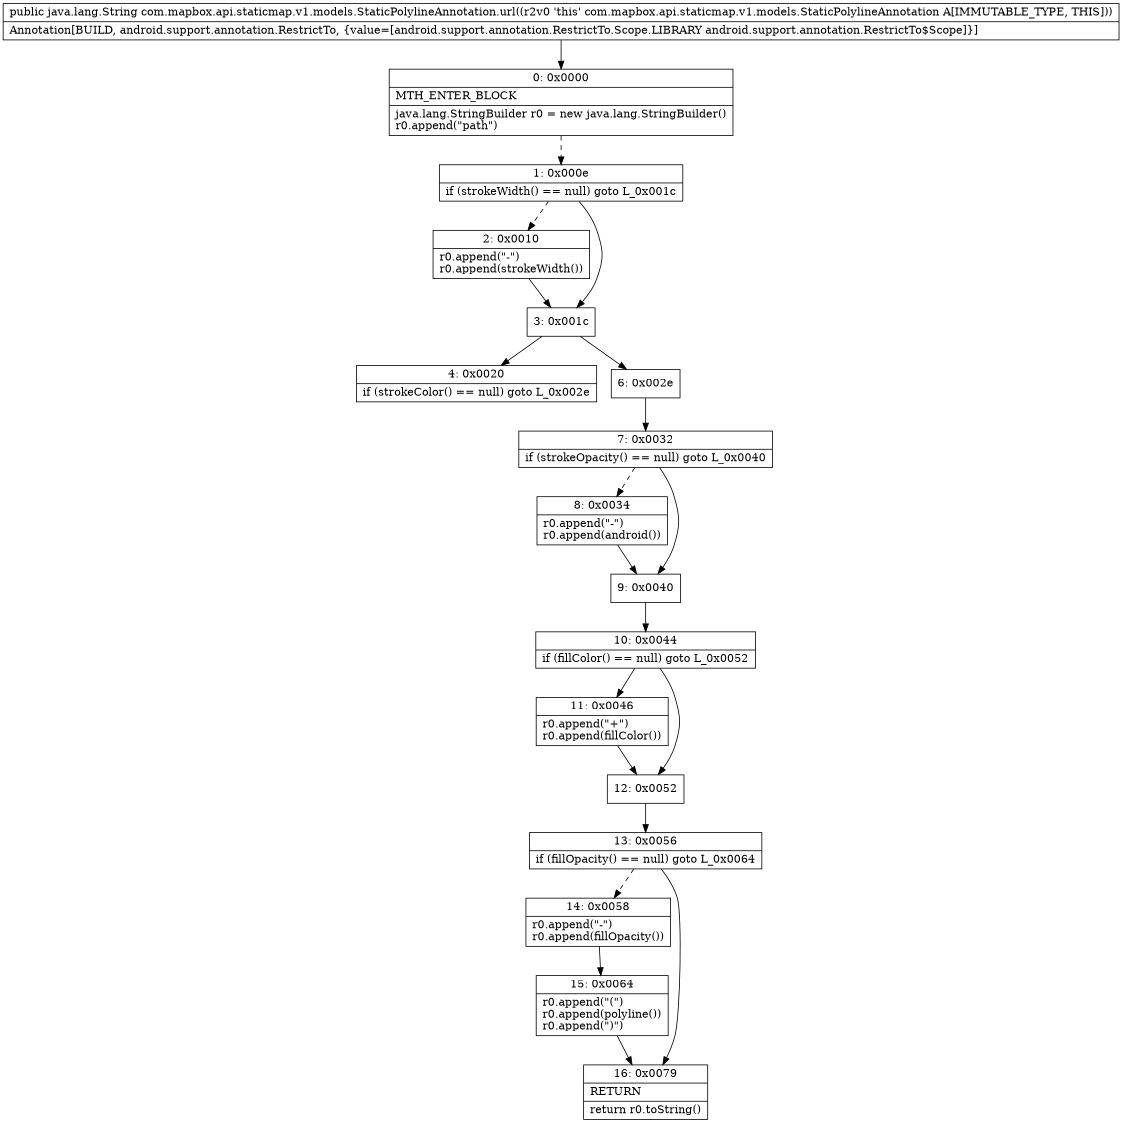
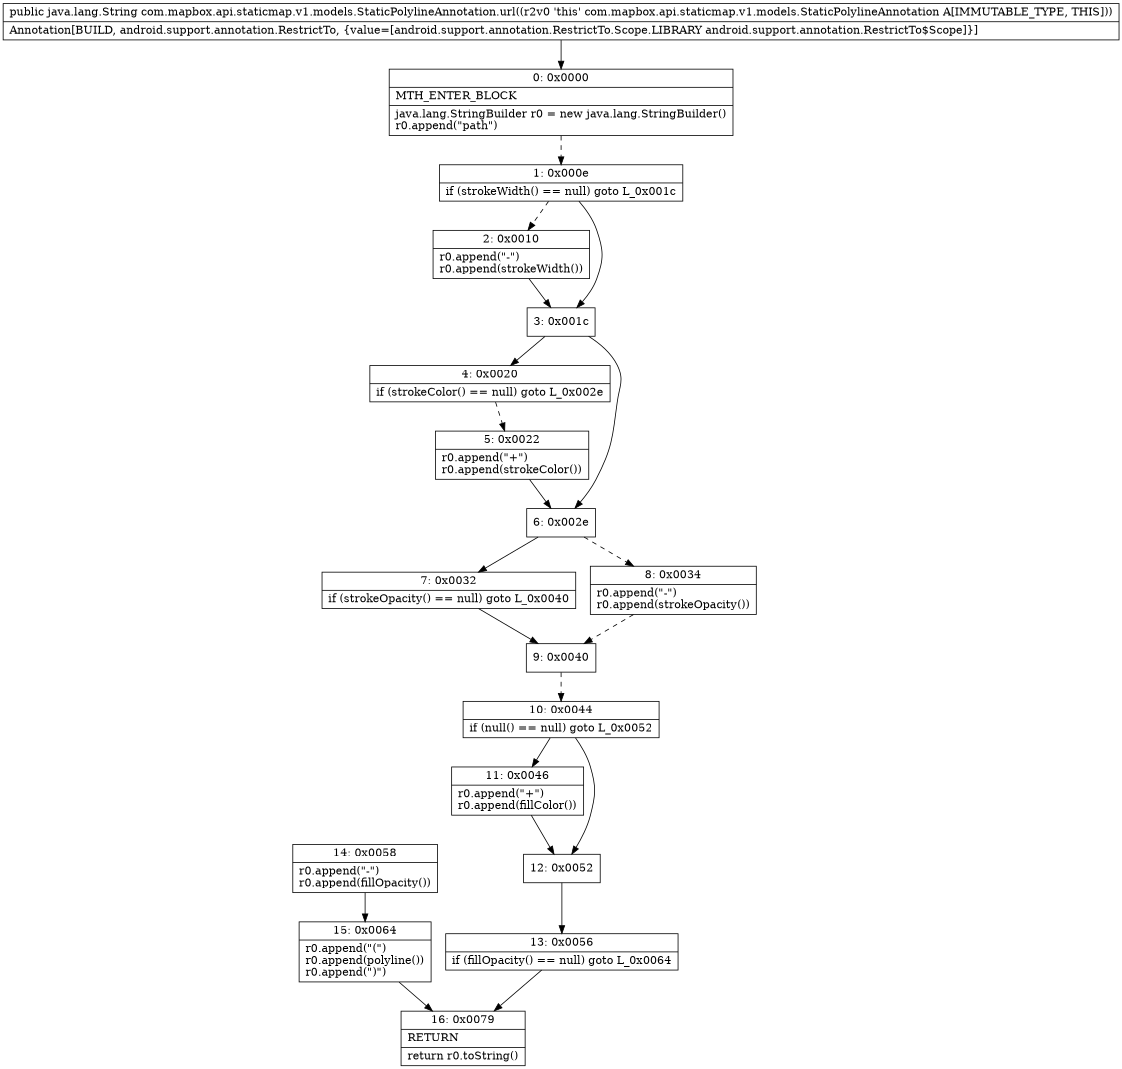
node "5: 0x0022": added
edge "7: 0x0032" -> "8: 0x0034": now "6: 0x002e" -> "8: 0x0034"
node "8: 0x0034": text "r0.append(android())" -> "r0.append(strokeOpacity())"
edge "8: 0x0034" -> "9: 0x0040": style solid -> dashed
edge "9: 0x0040" -> "10: 0x0044": style solid -> dashed
node "10: 0x0044": text "if (fillColor() == null) goto L_0x0052" -> "if (null() == null) goto L_0x0052"
edge "13: 0x0056" -> "14: 0x0058": removed
